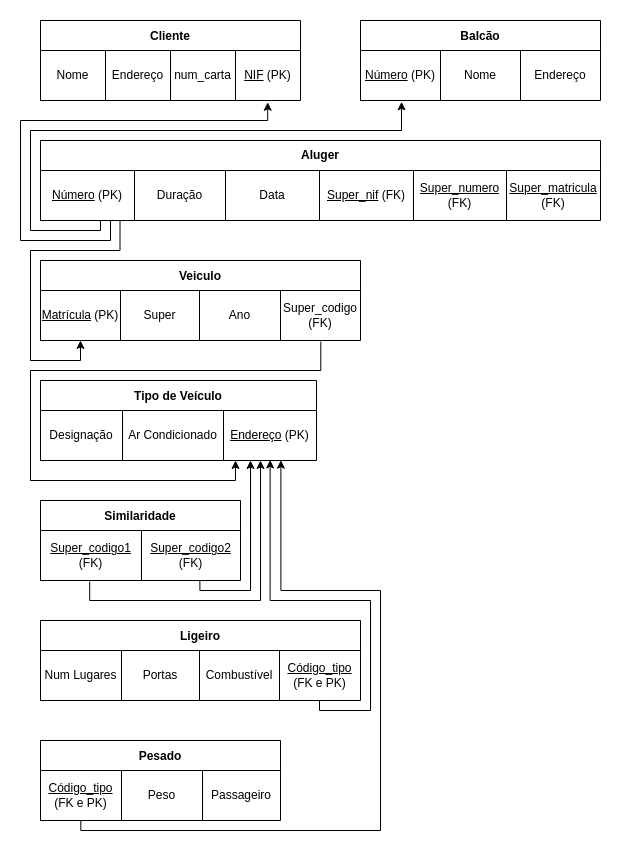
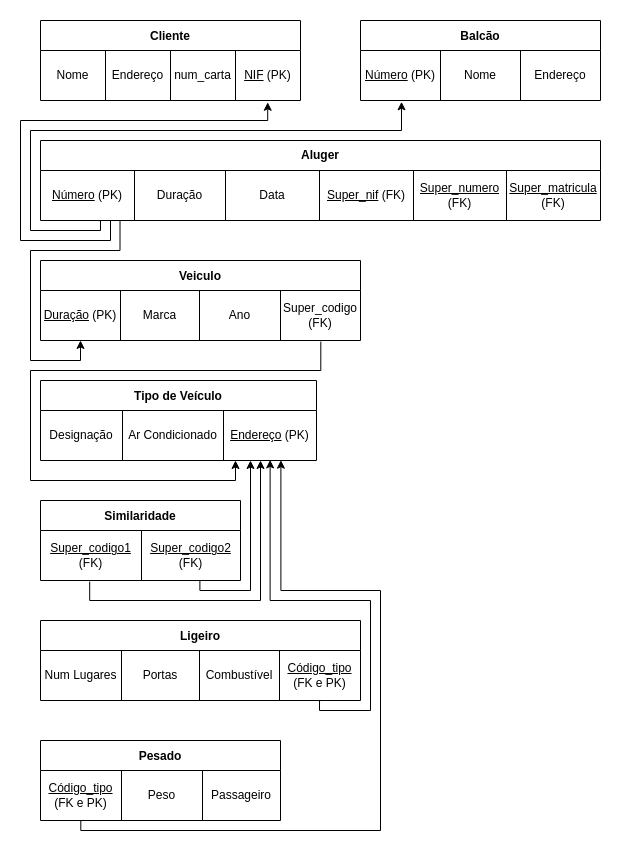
node "Matrícula (PK)": label "Matrícula (PK)" -> "Duração (PK)"
node "Super": label "Super" -> "Marca"
